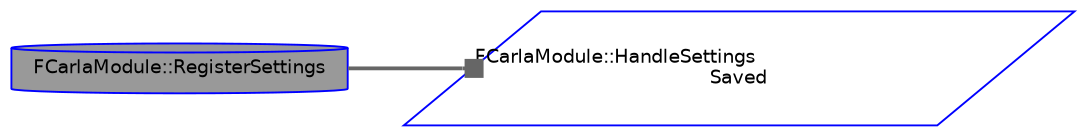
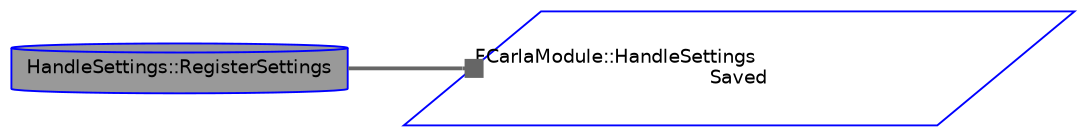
node "FCarlaModule::RegisterSettings": label "FCarlaModule::RegisterSettings" -> "HandleSettings::RegisterSettings"
